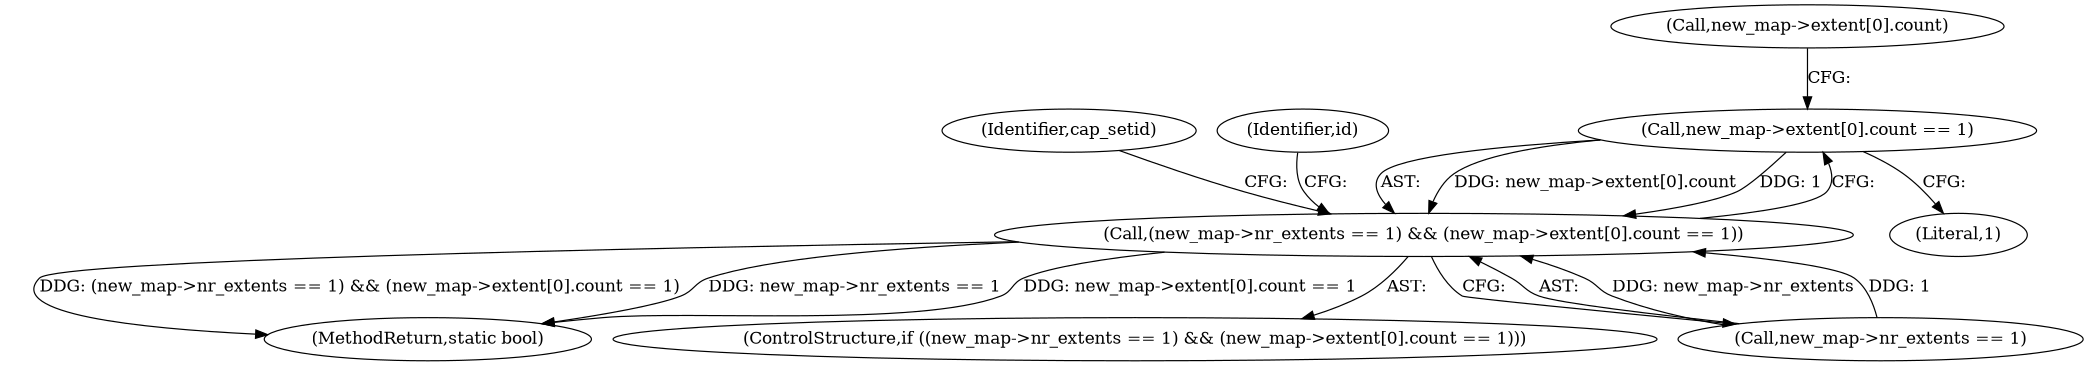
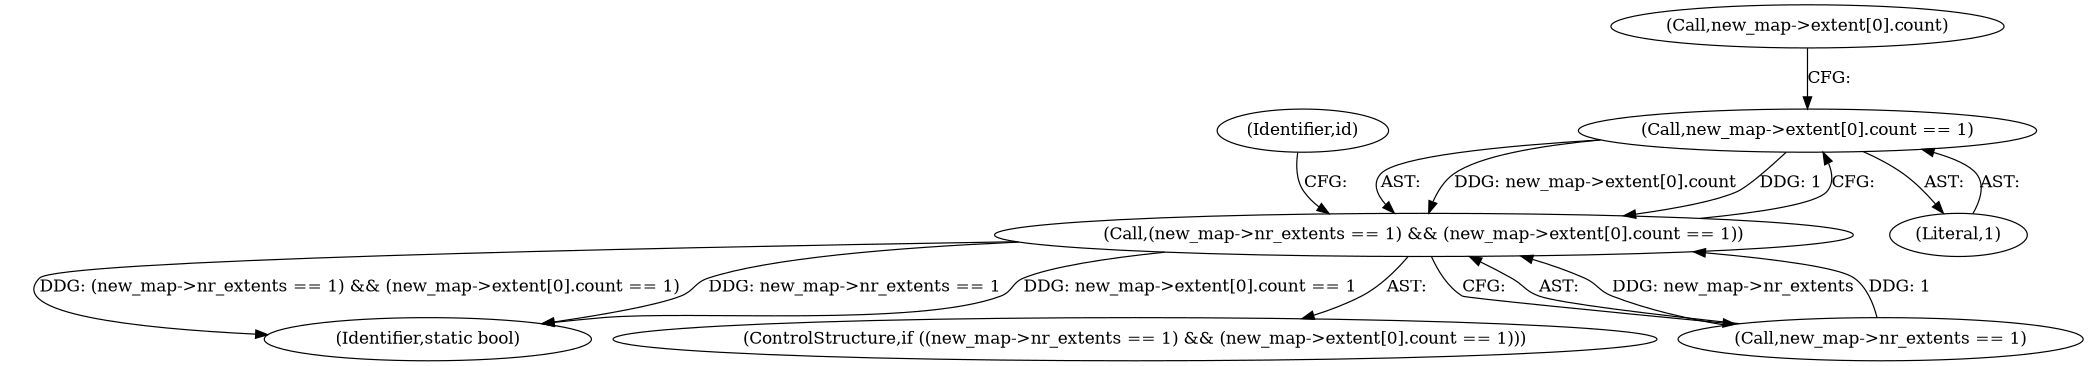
node "(Identifier,cap_setid)": removed
edge "(Literal,1)" -> "(Call,new_map->extent[0].count == 1)": added, label "AST:"
edge "(Call,new_map->extent[0].count == 1)" -> "(Literal,1)": label "CFG: " -> "AST: "
node "(MethodReturn,static bool)": label "(MethodReturn,static bool)" -> "(Identifier,static bool)"
